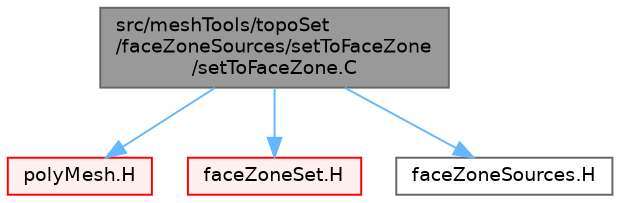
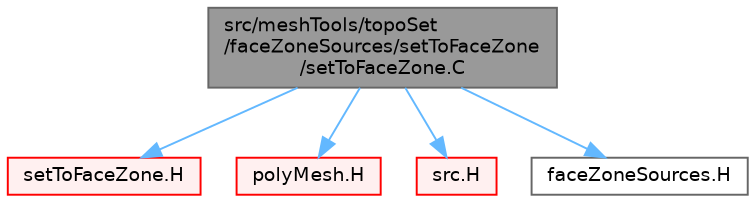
node "setToFaceZone.H": added
node "faceZoneSet.H": label "faceZoneSet.H" -> "src.H"
